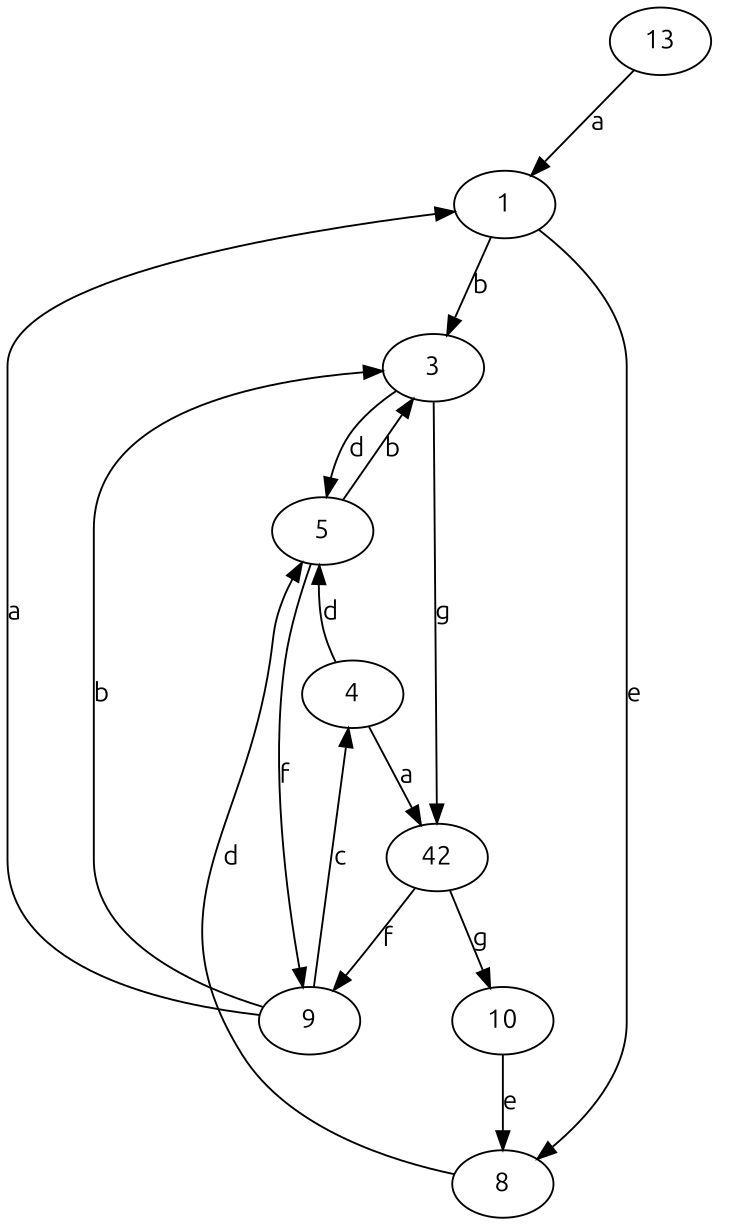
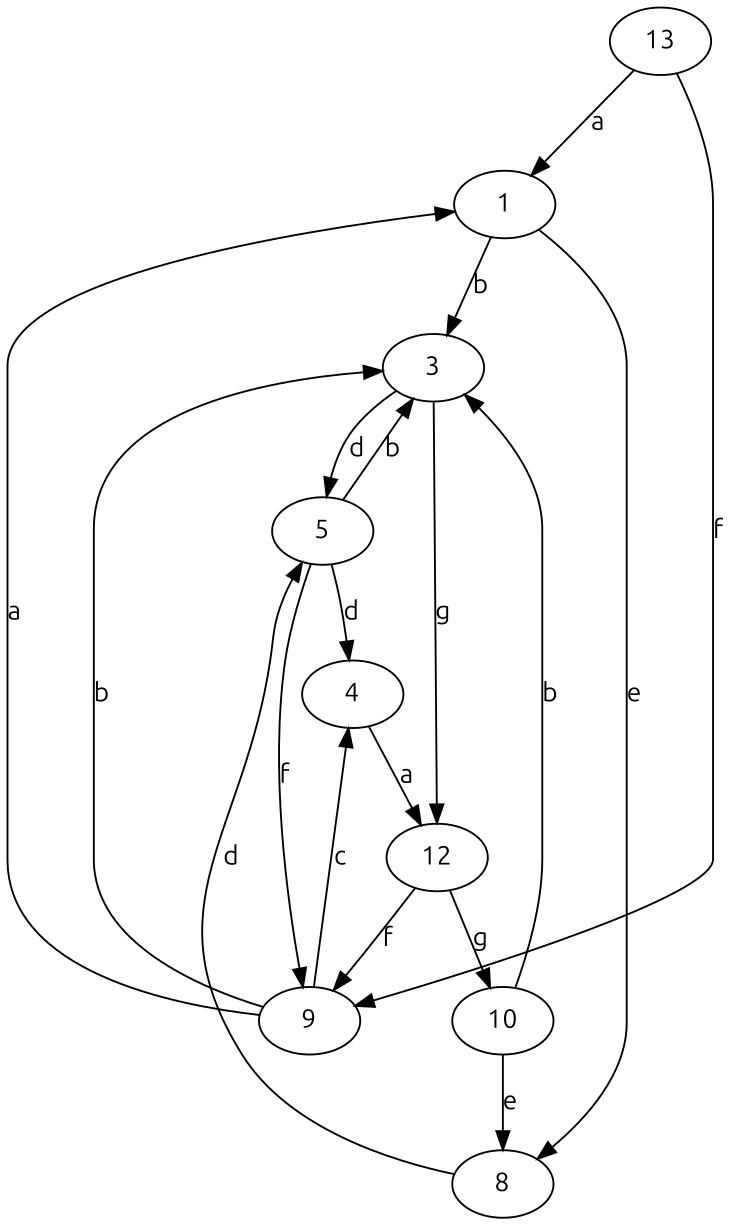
edge "4" -> "5": reversed
edge "13" -> "9": added, label "f"
edge "10" -> "3": added, label "b"
node "42": label "42" -> "12"
